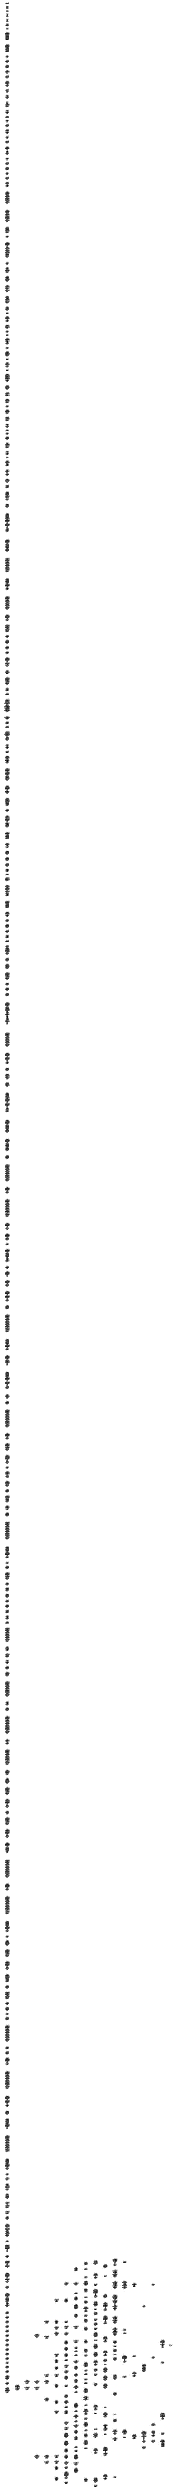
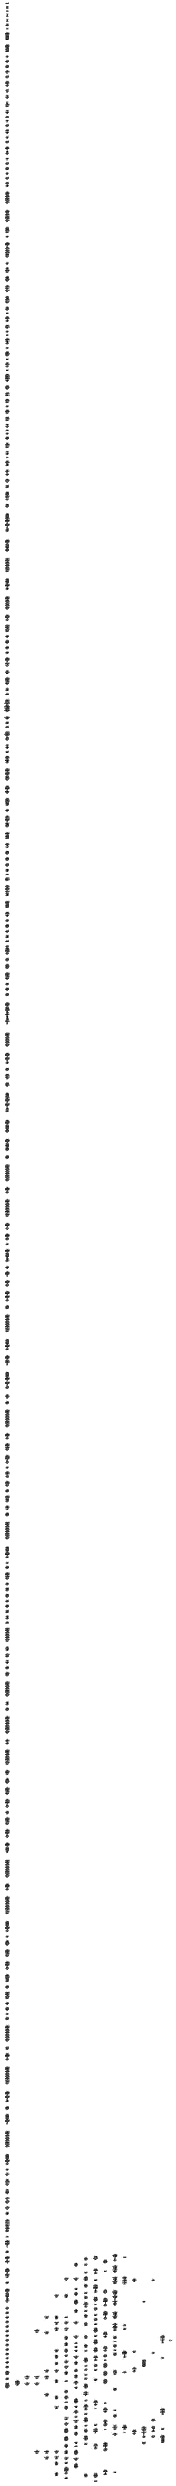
node "# 0x765 JUMPDEST PUSHX Data JUMPI": removed
